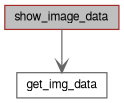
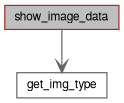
node "get_img_data": label "get_img_data" -> "get_img_type"
